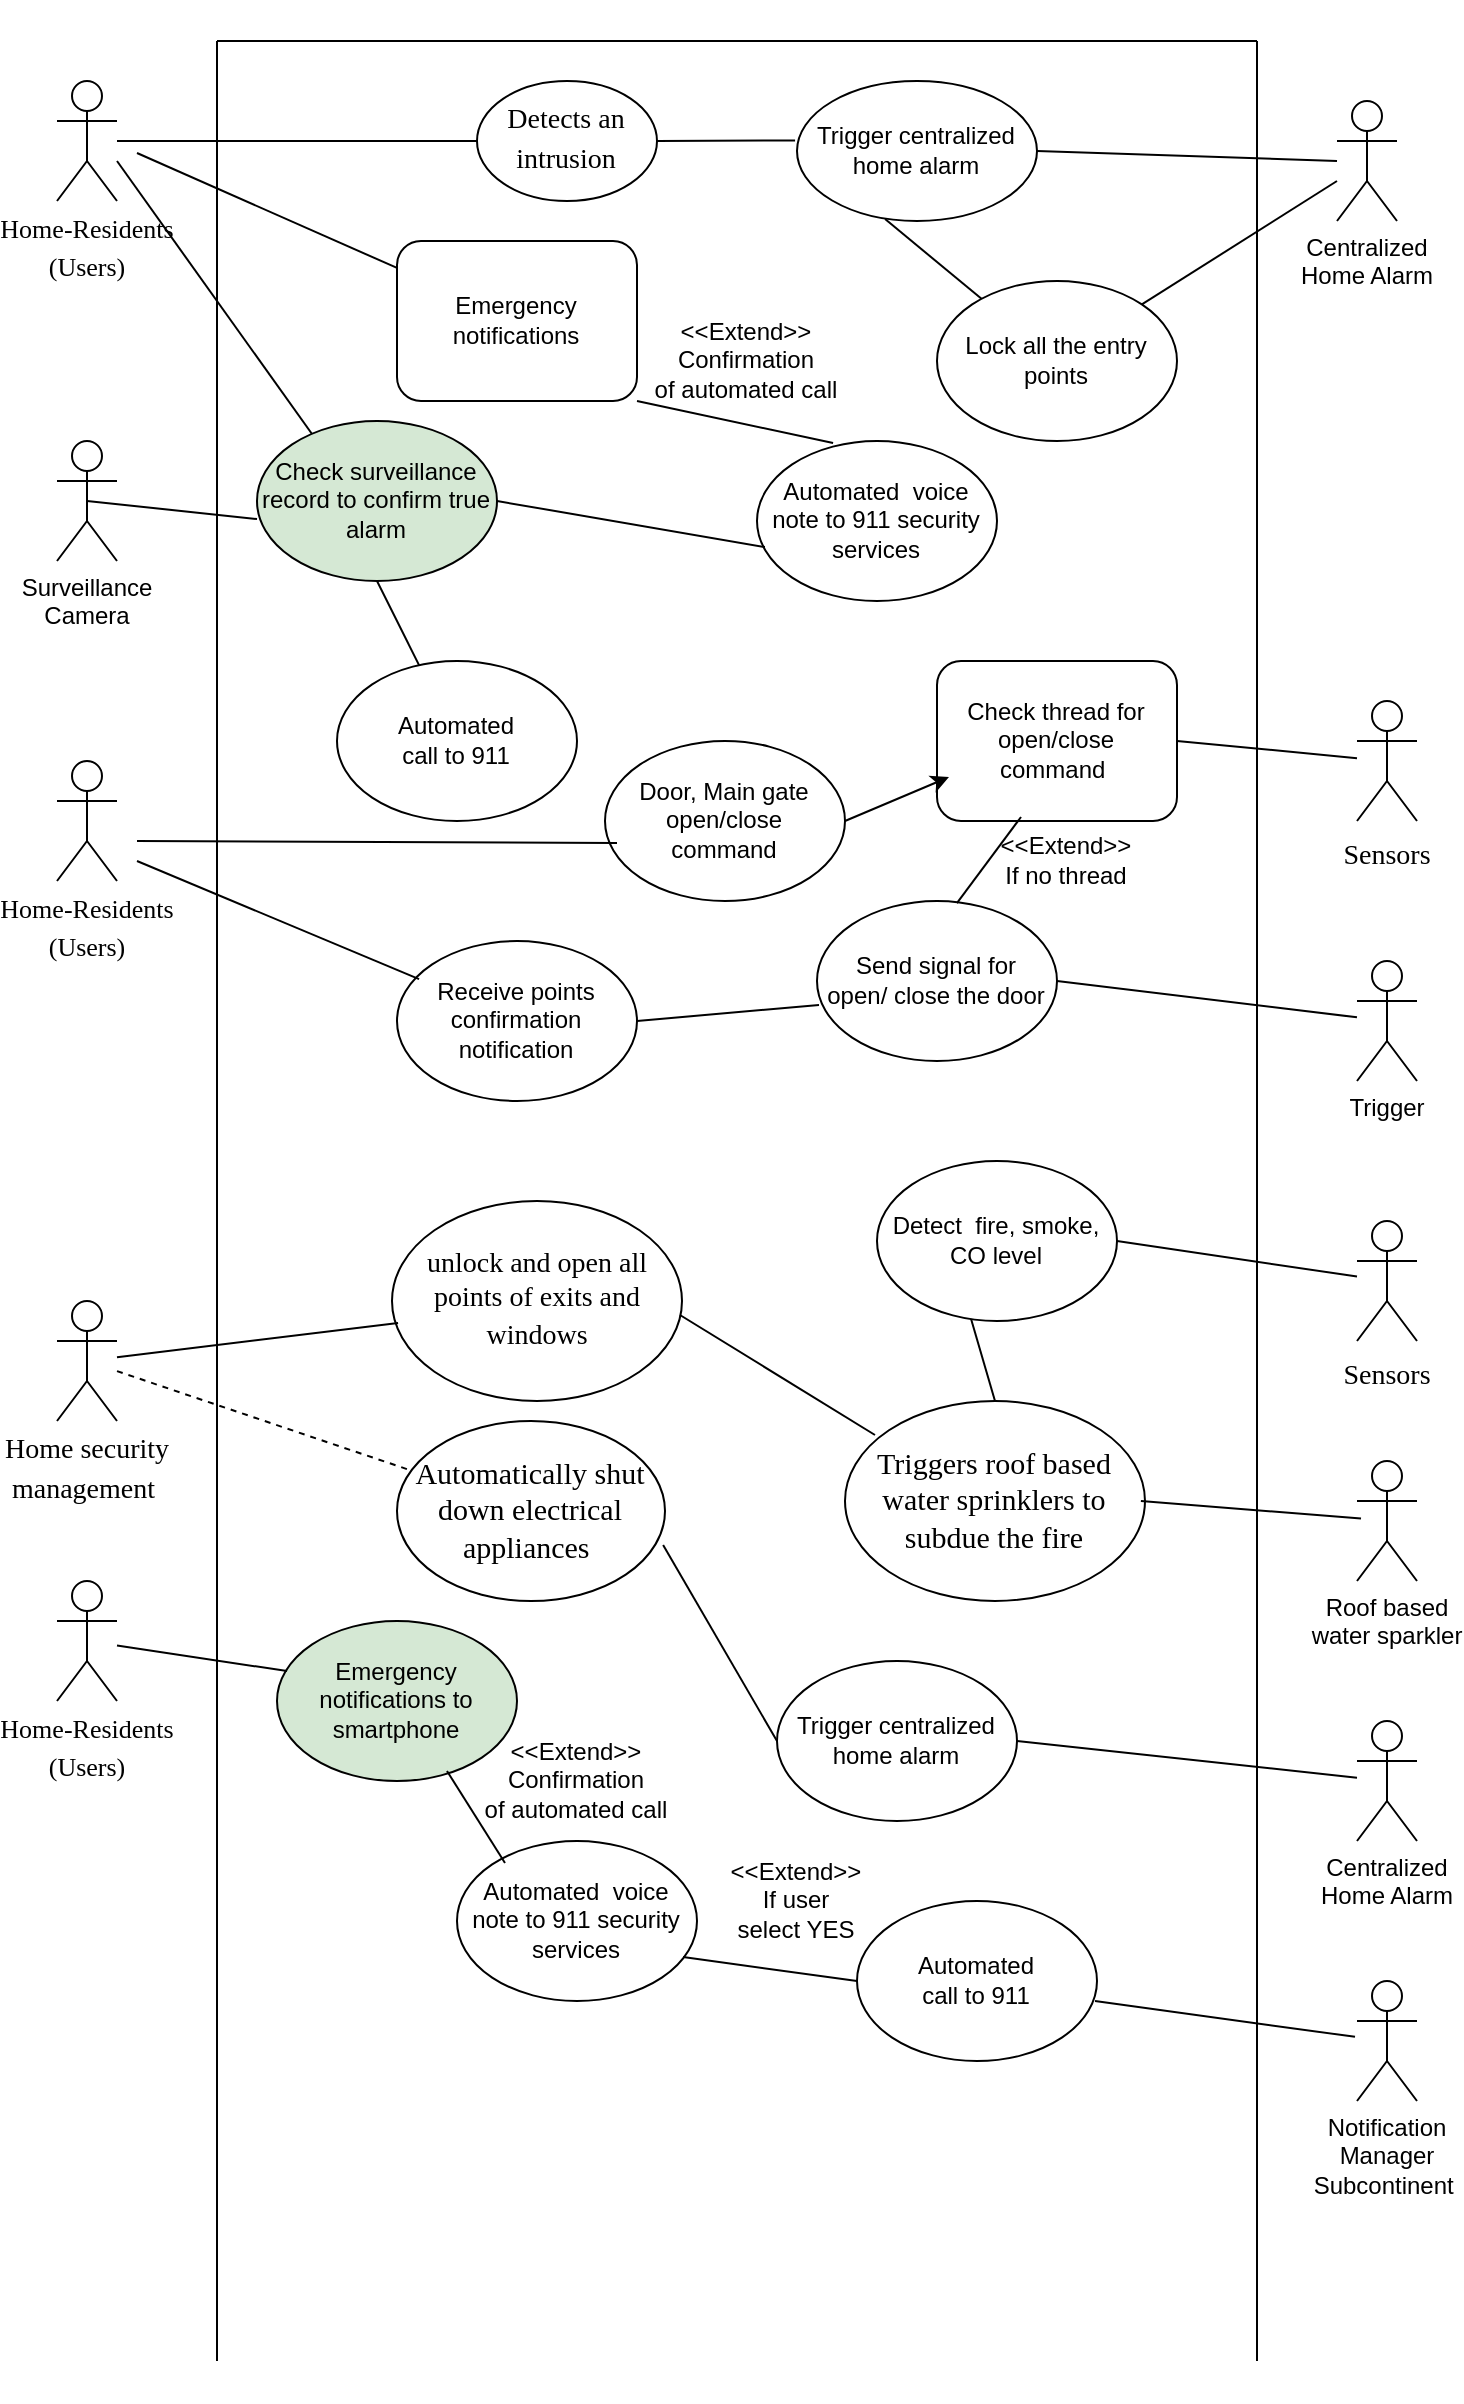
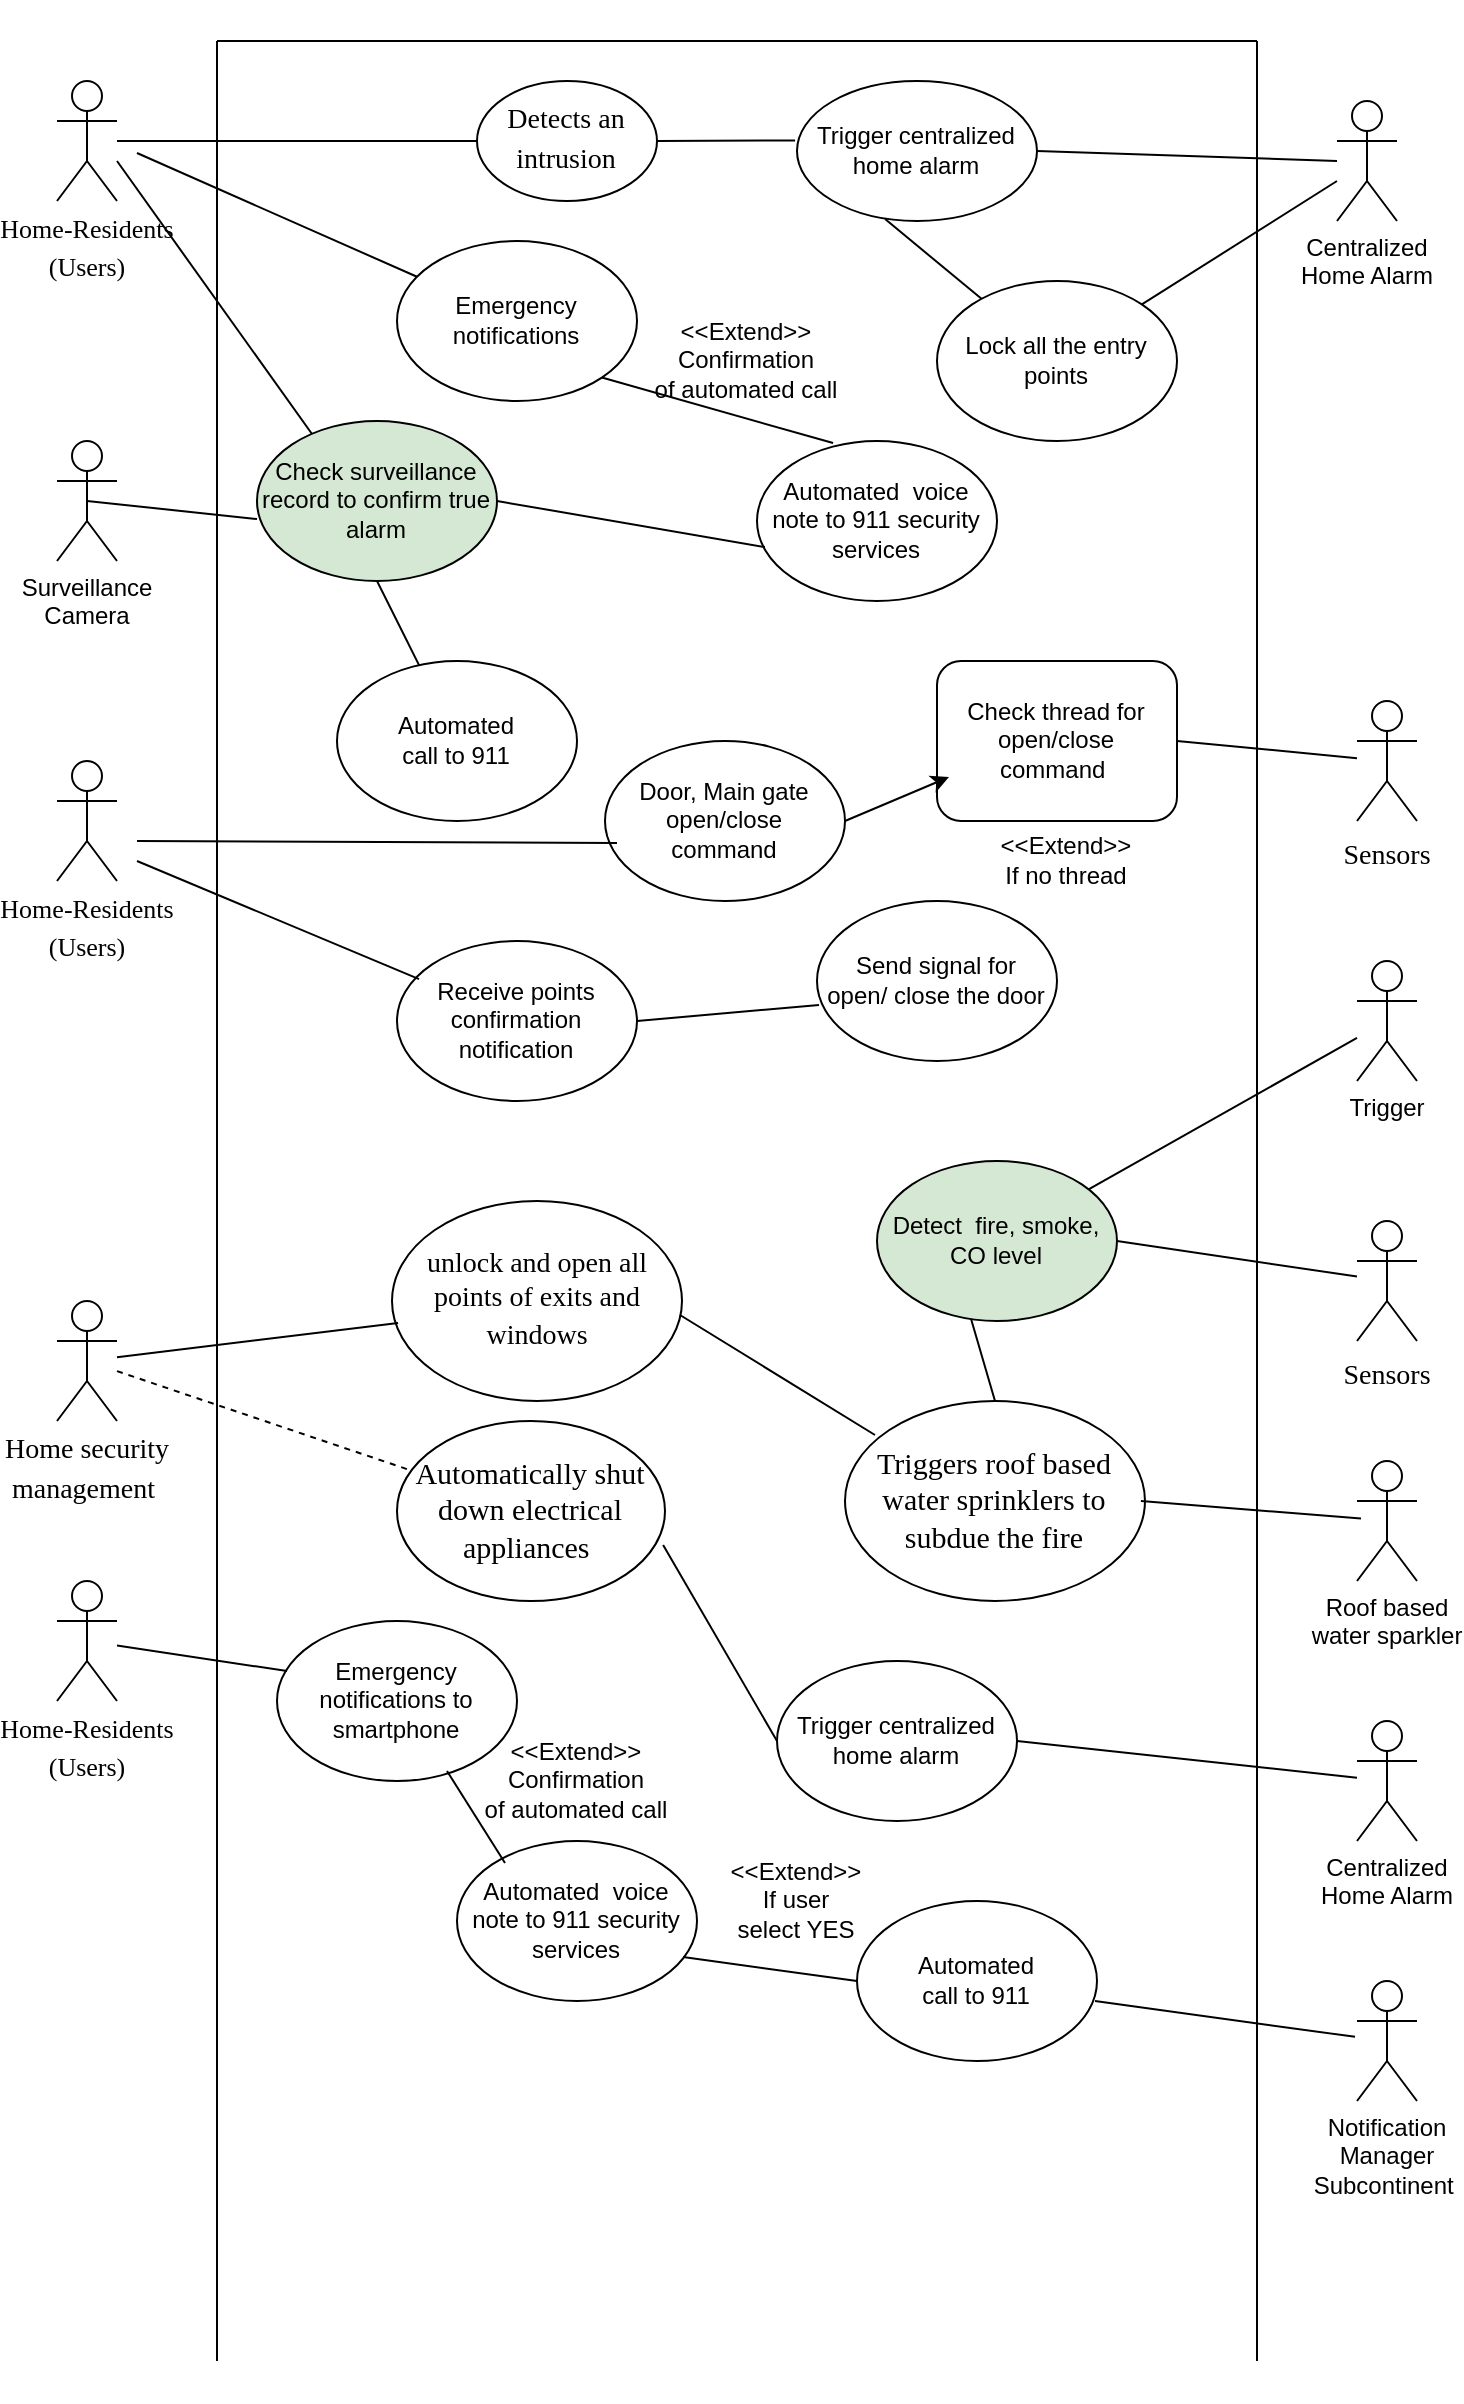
node "Emergency notifications": shape rounded rectangle -> ellipse
edge "Check thread for open/close command" -- "Send signal for open/ close the door": removed
edge "Send signal for open/ close the door" -- "Trigger": now "Detect fire, smoke, CO level" -- "Trigger"
node "Detect fire, smoke, CO level": fillcolor #ffffff -> #d5e8d4
node "Emergency notifications to smartphone": fillcolor #d5e8d4 -> #ffffff
